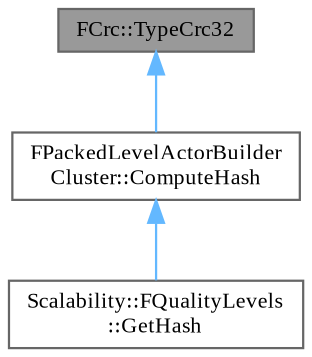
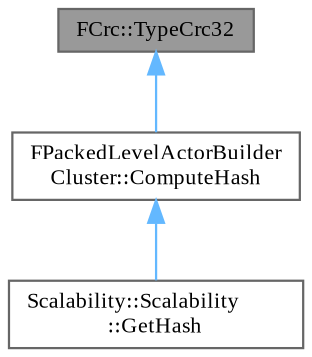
node "Scalability::FQualityLevels ::GetHash": label "Scalability::FQualityLevels ::GetHash" -> "Scalability::Scalability ::GetHash"
